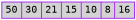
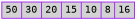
node "50": text "21" -> "20"
